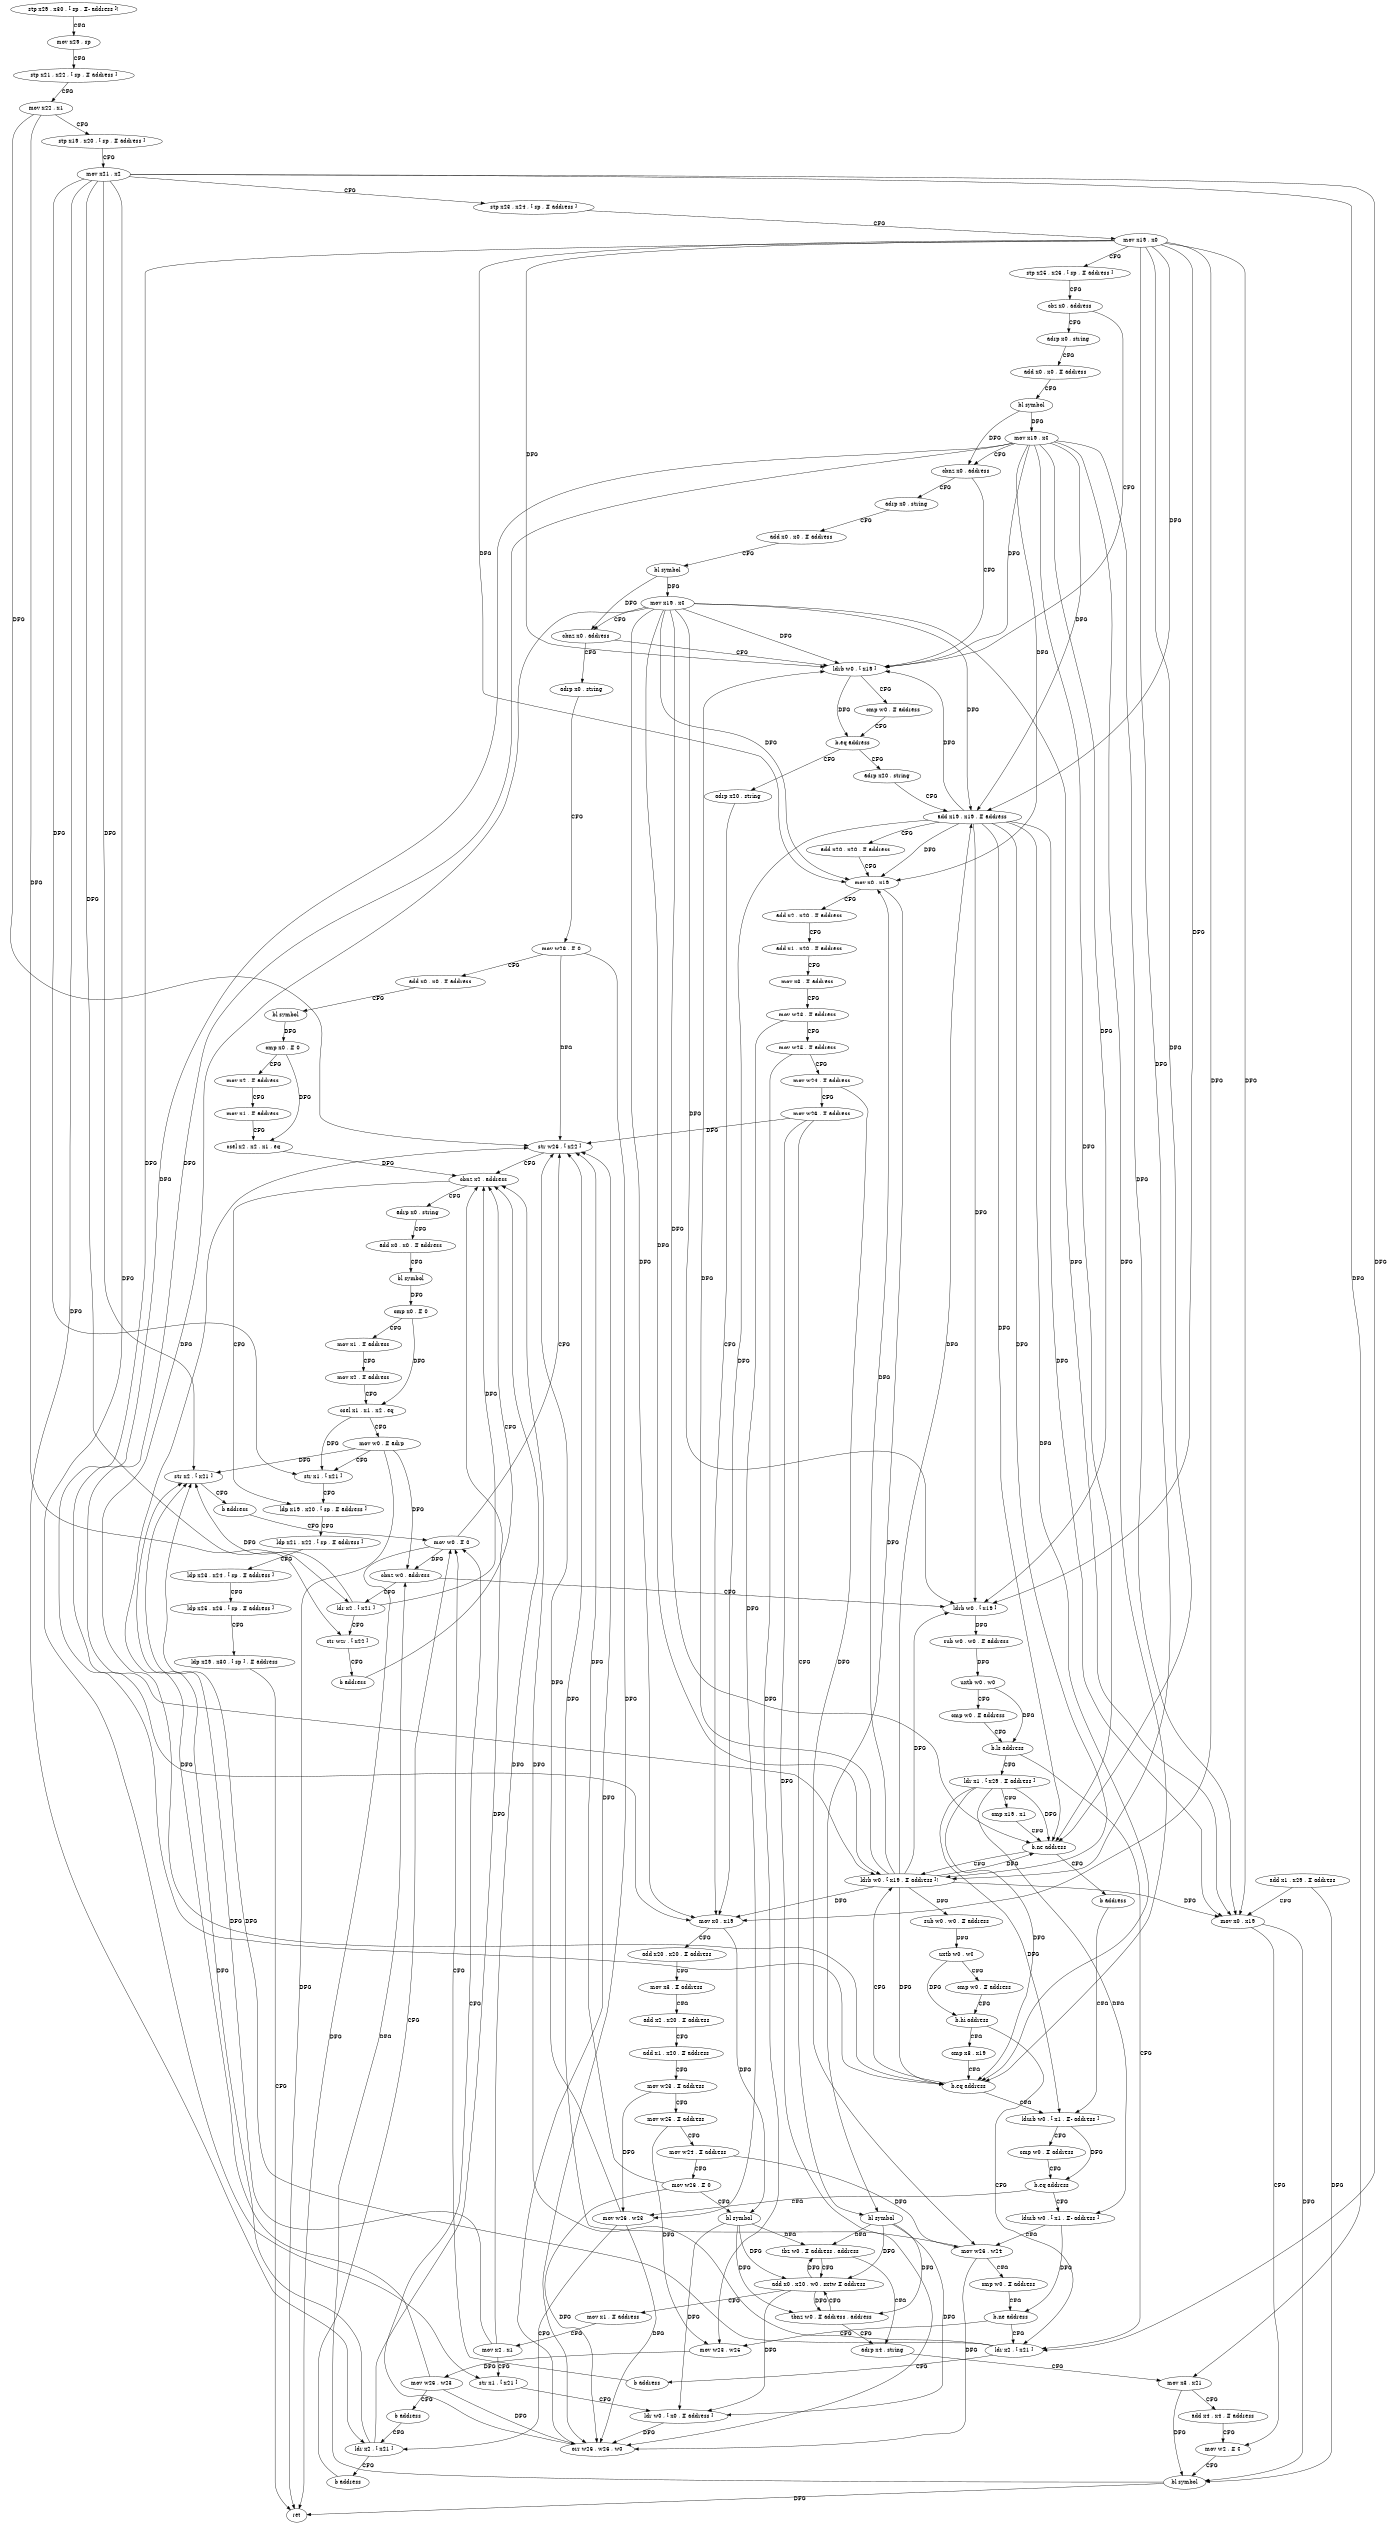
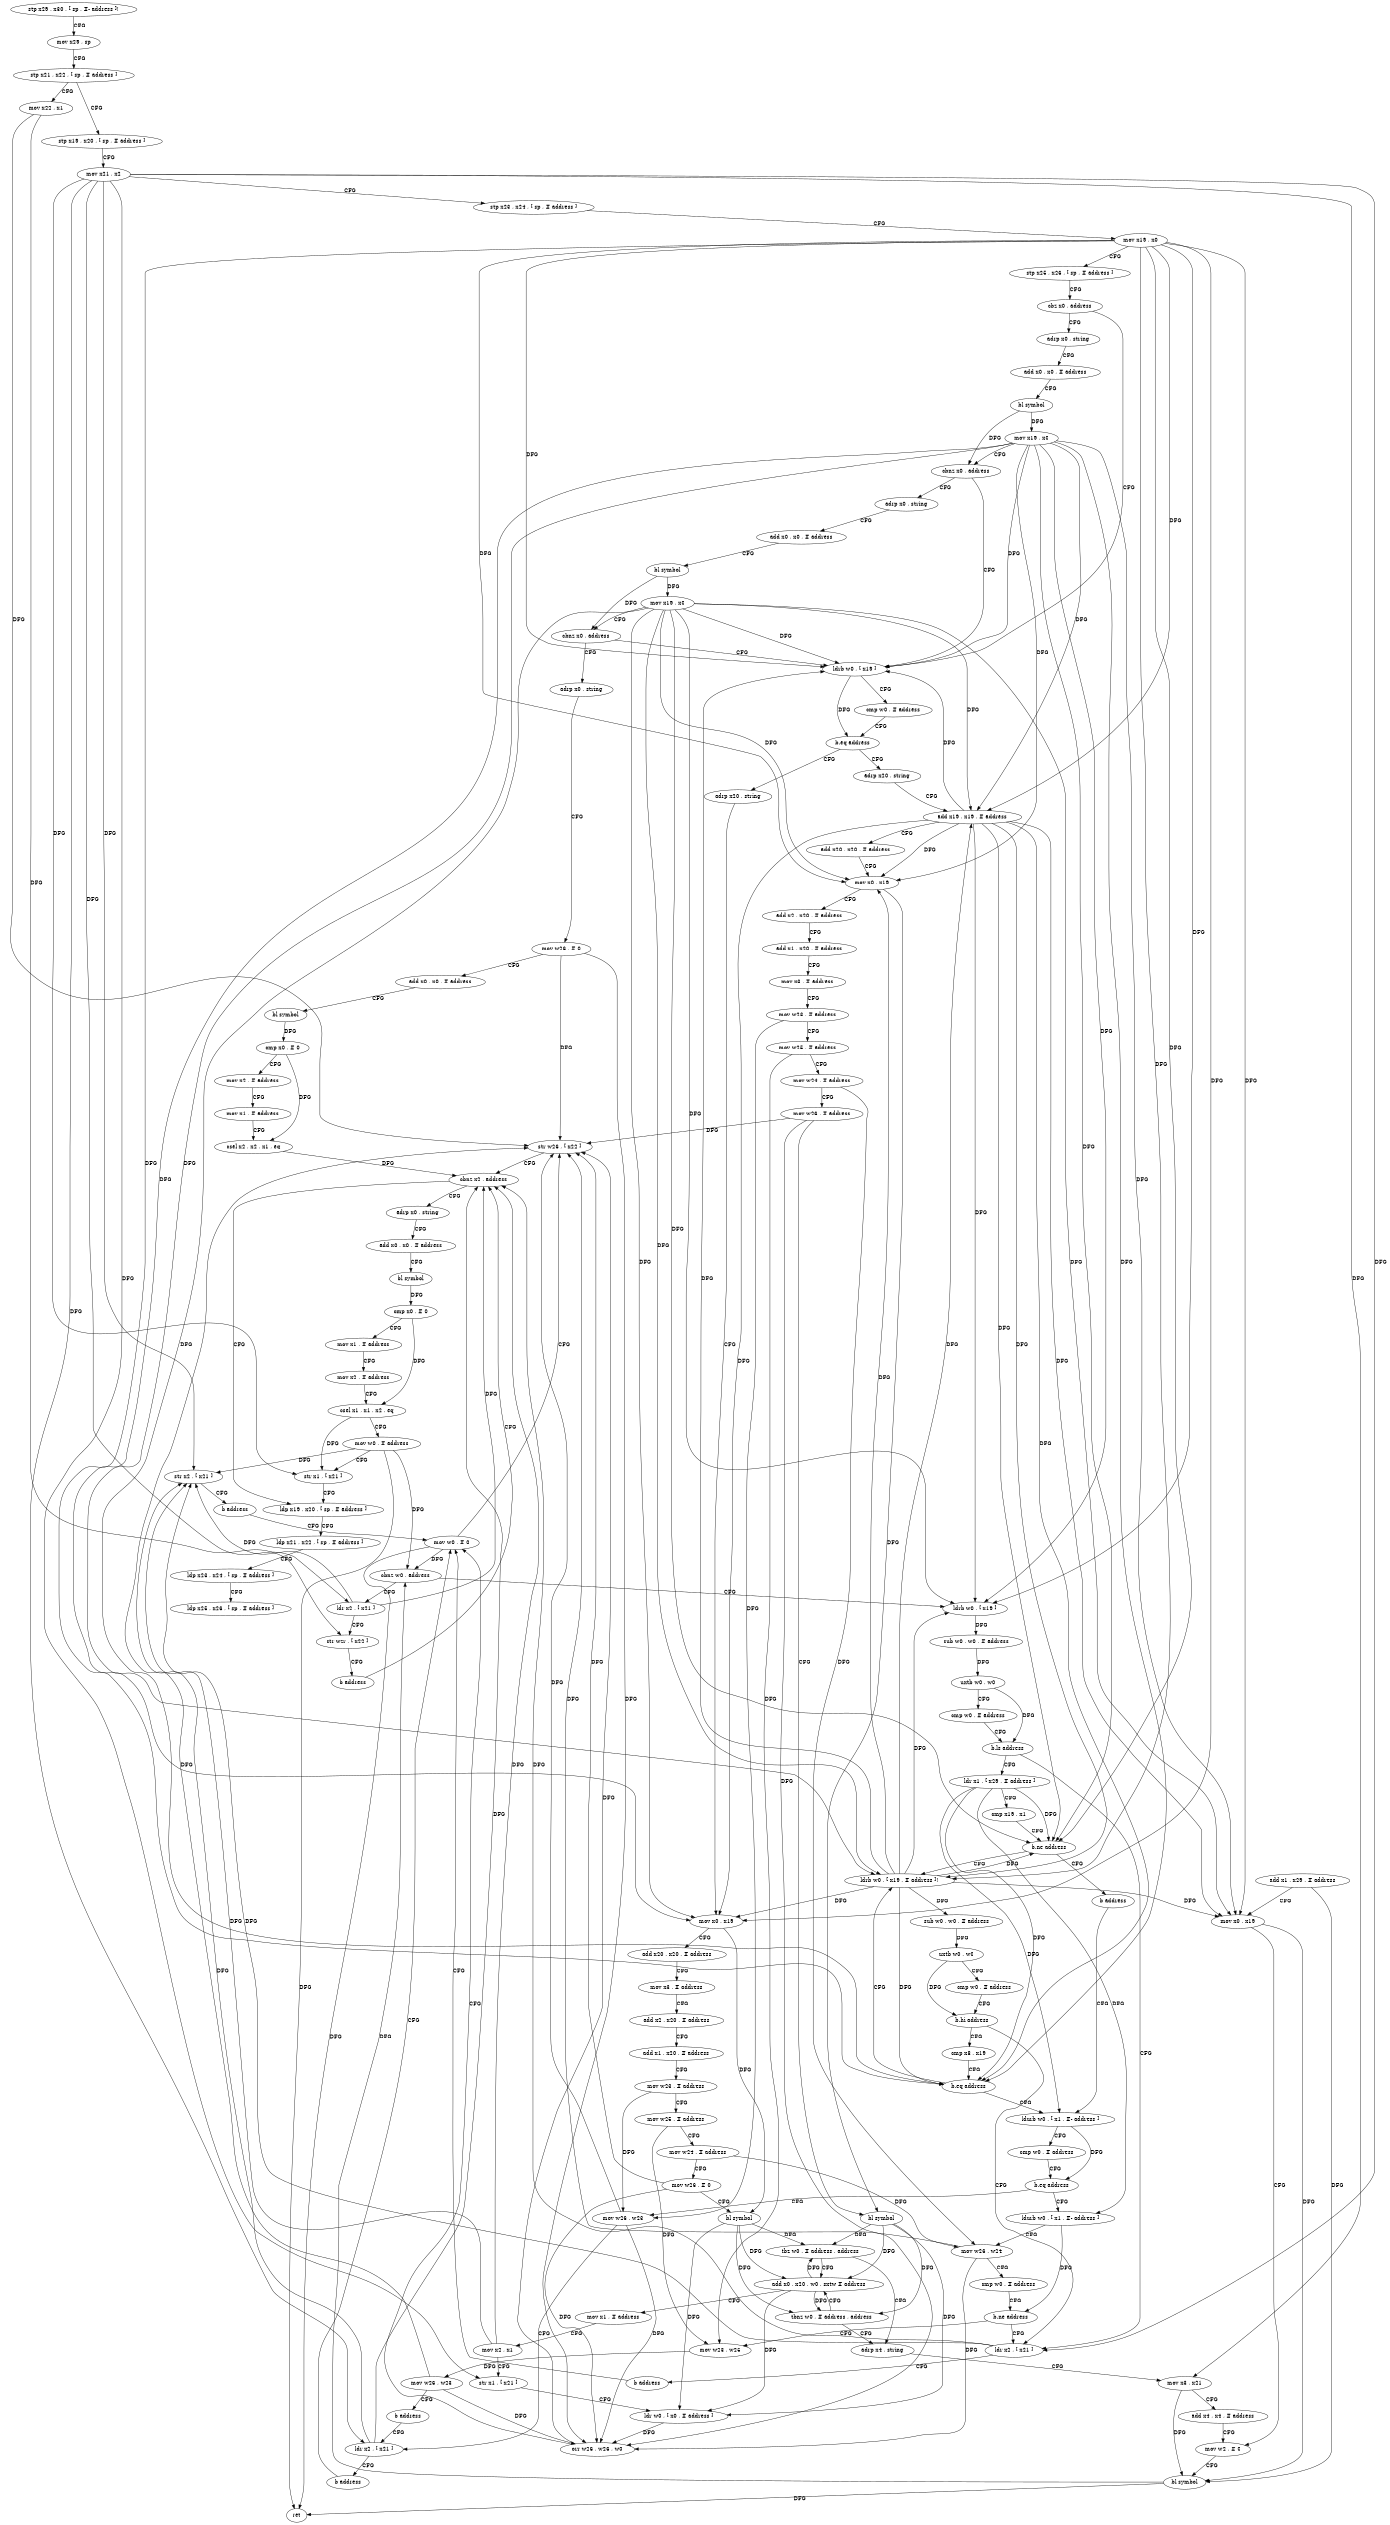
edge "mov x22 , x1" -> "stp x19 , x20 , [ sp , # address ]": now "stp x21 , x22 , [ sp , # address ]" -> "stp x19 , x20 , [ sp , # address ]"
node "mov w0 , # adrp": label "mov w0 , # adrp" -> "mov w0 , # address"
node "ldp x29 , x30 , [ sp ] , # address": removed
